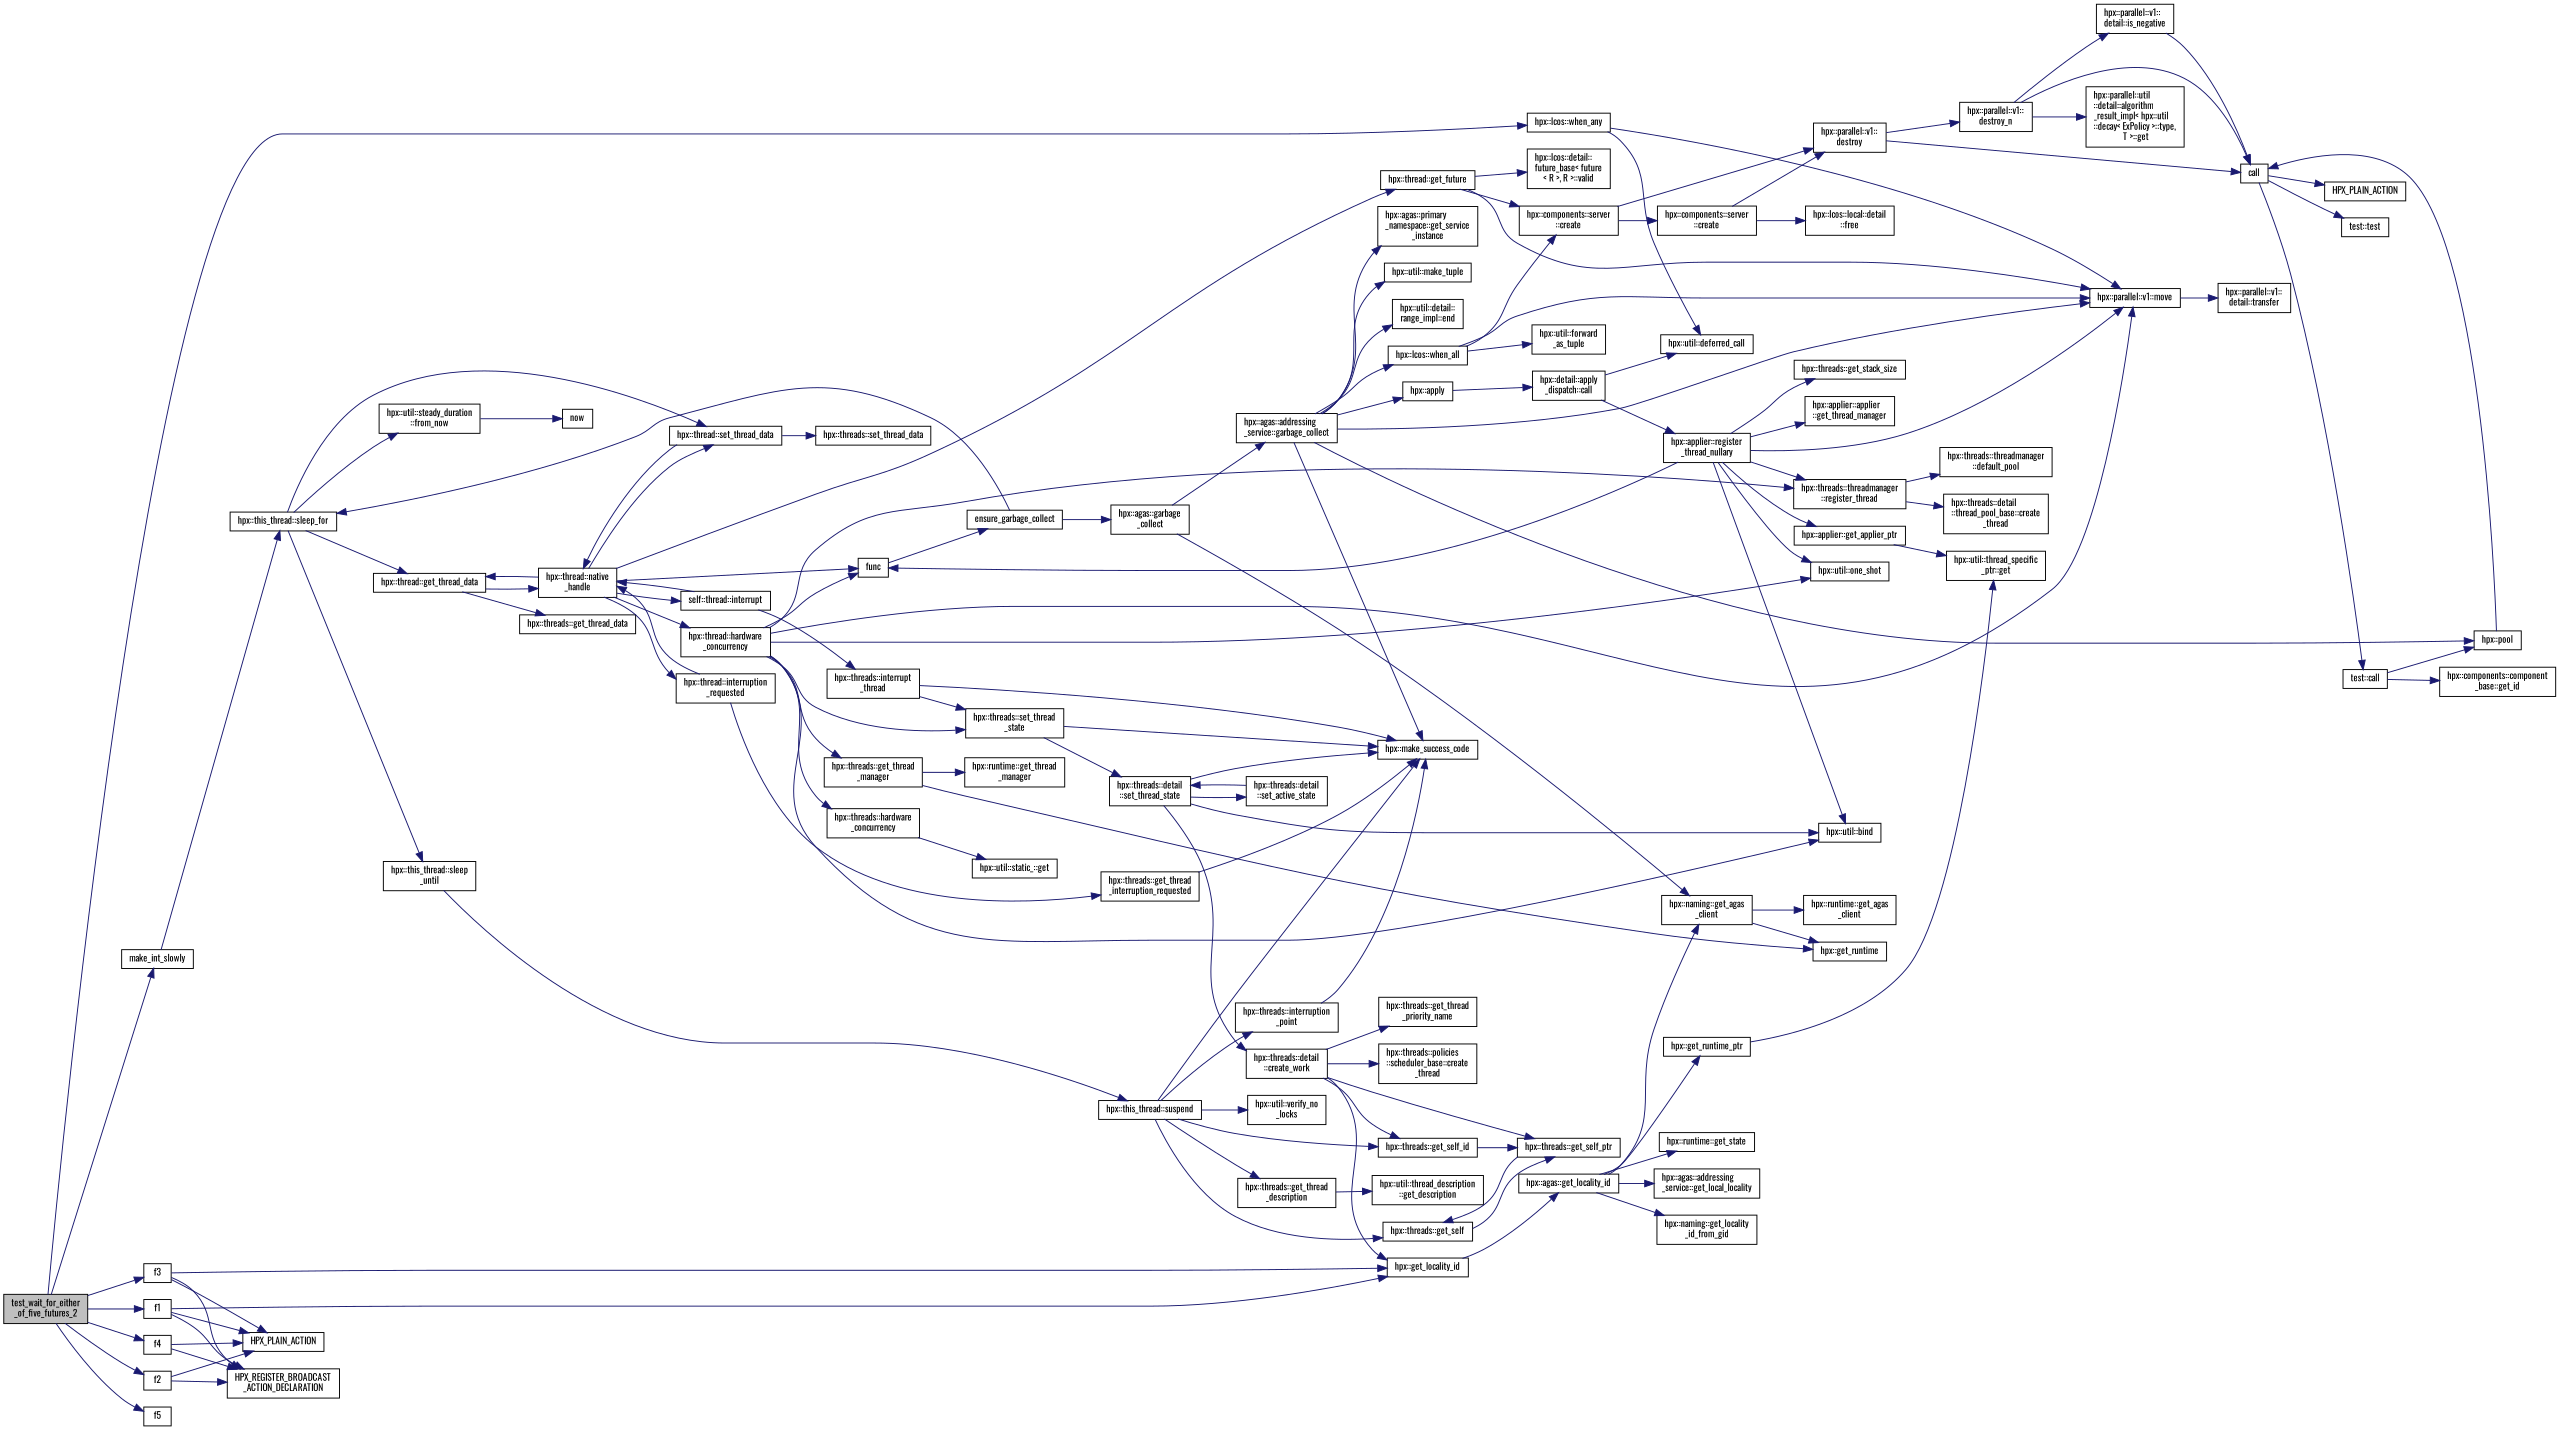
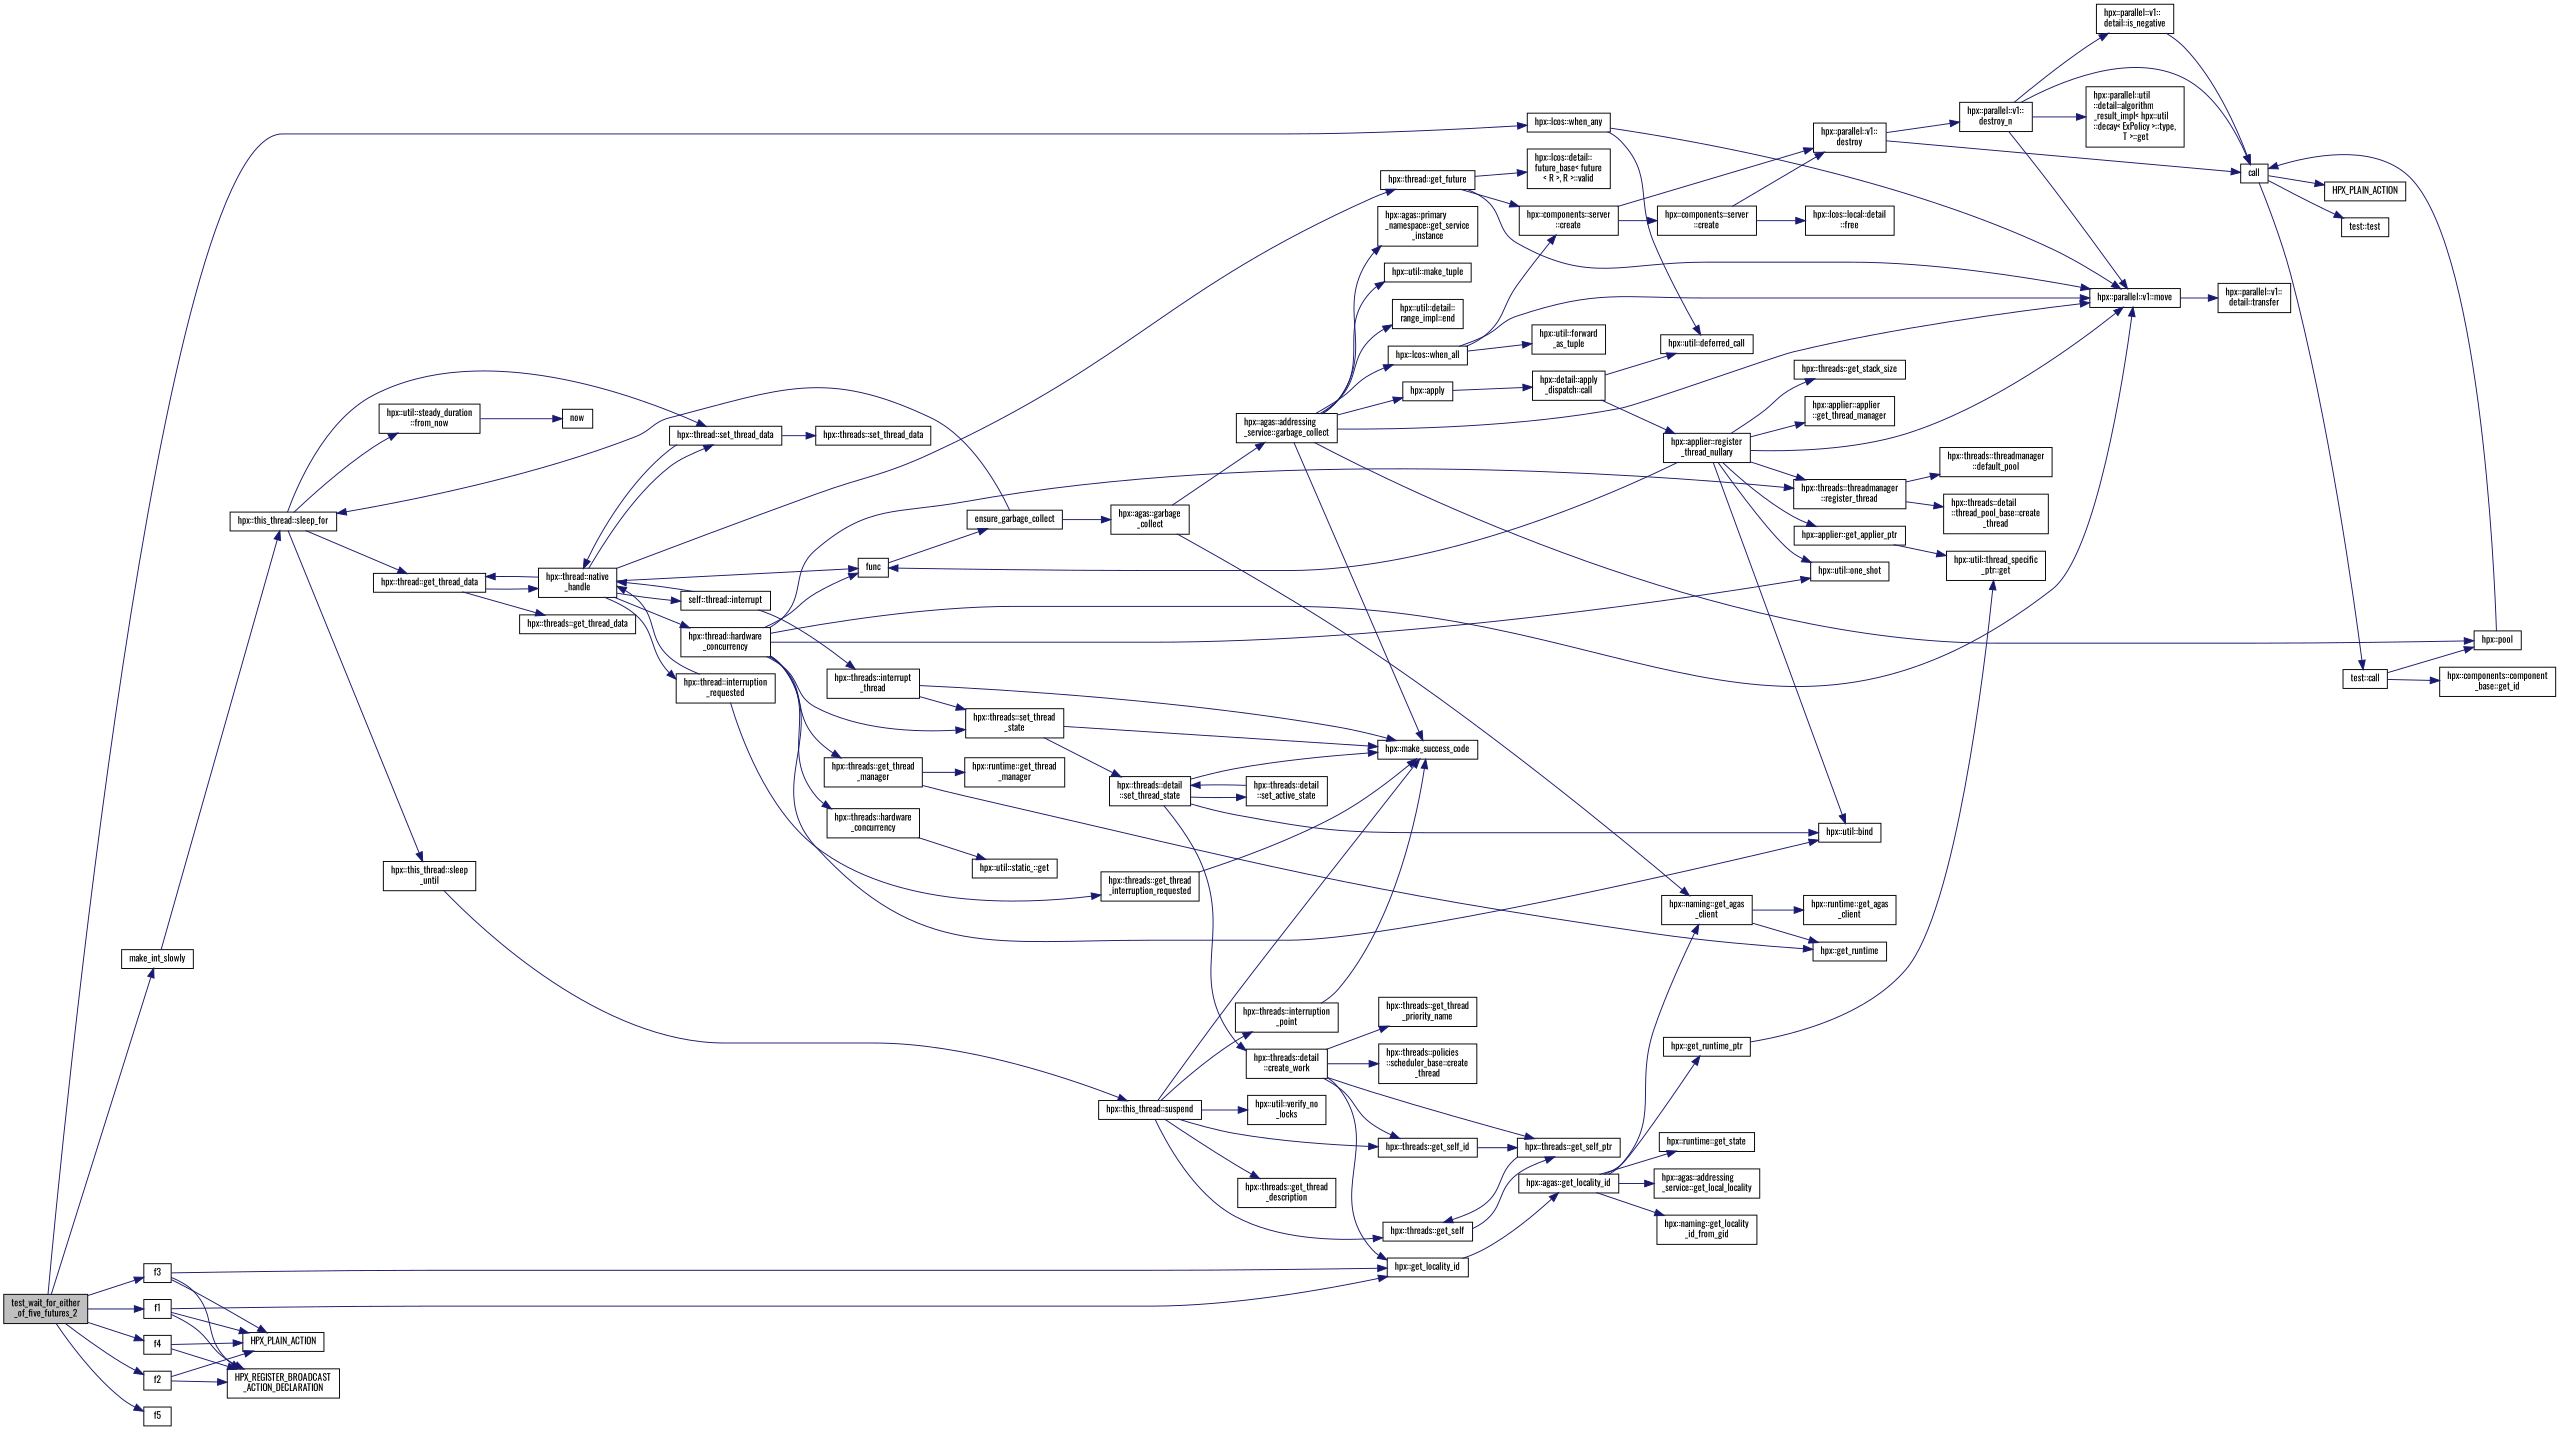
edge "hpx::parallel::v1:: destroy_n" -> "hpx::parallel::v1::move": added
node "hpx::util::thread_description ::get_description": removed
